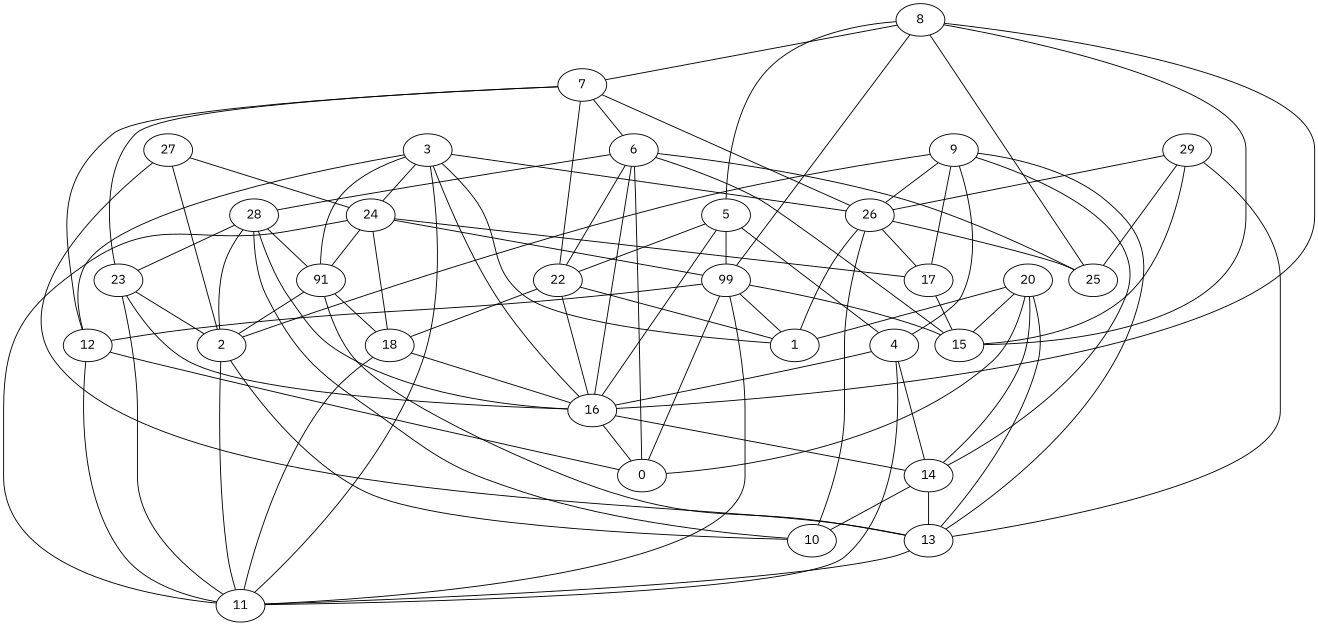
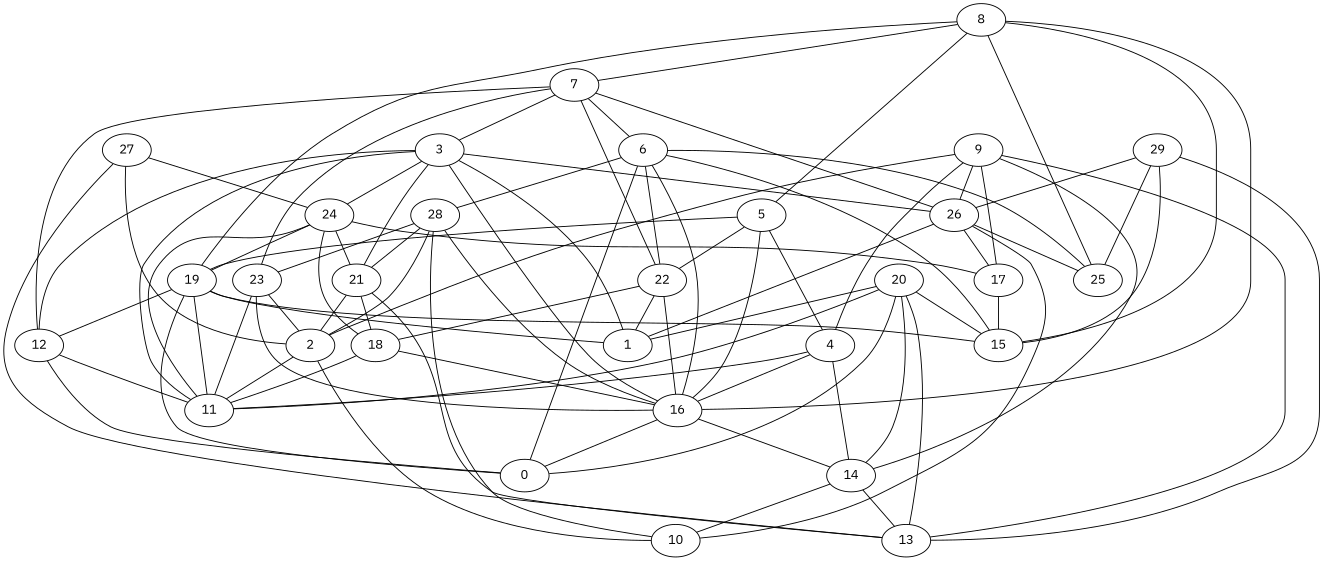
edge "7" -- "3": added
node "91": label "91" -> "21"
node "99": label "99" -> "19"
edge "13" -- "11": now "20" -- "11"
